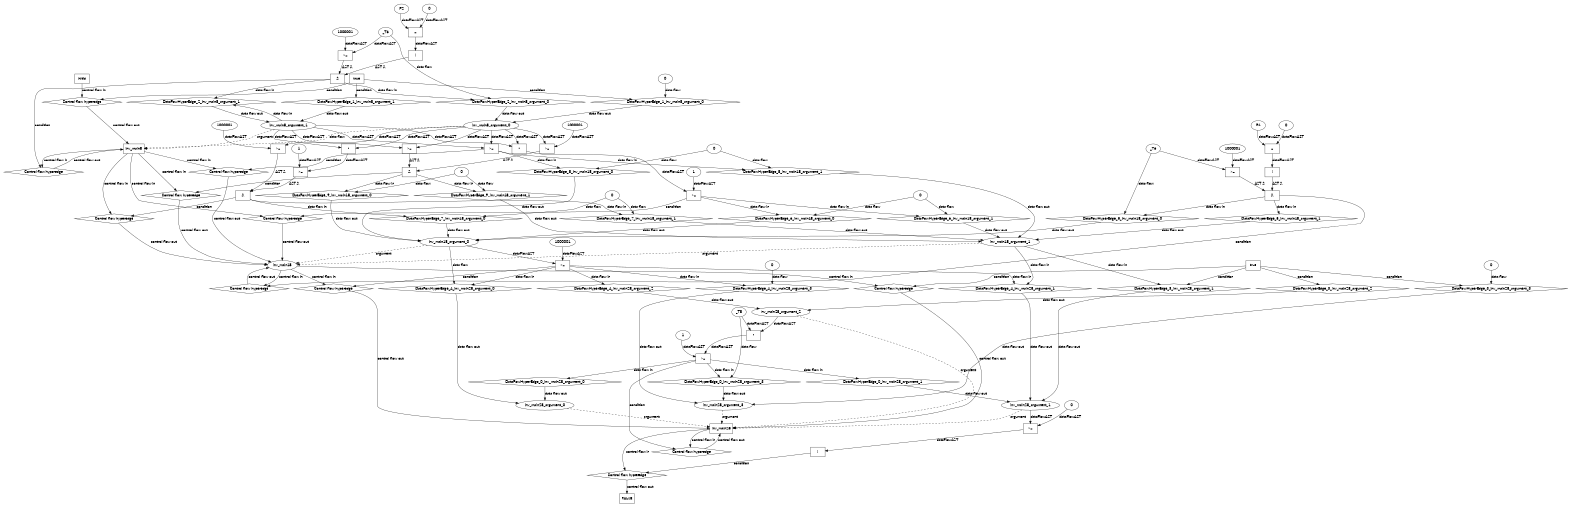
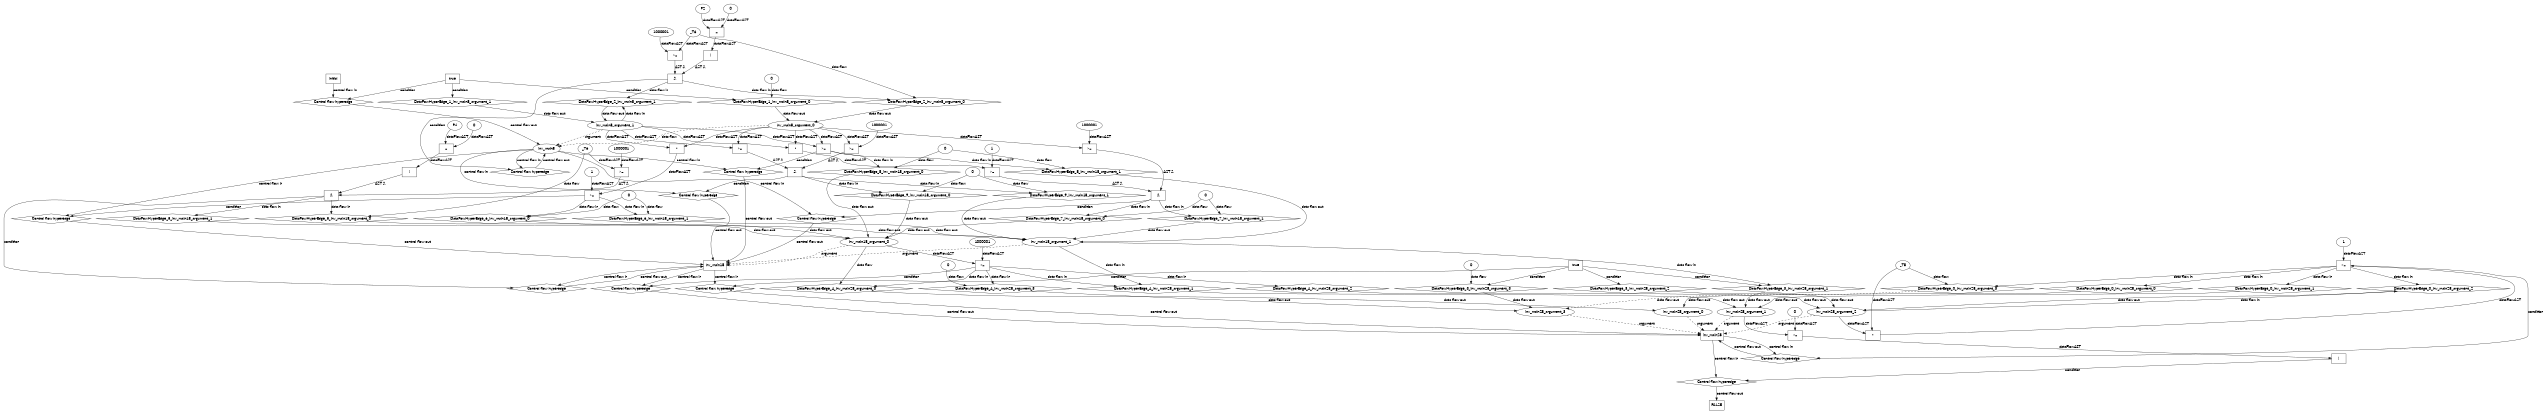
node "inv_main8": shape box -> ellipse
node "inv_main18": shape ellipse -> box
node "DataFowHyperEdge_0_inv_main28_argument_2": added
edge "DataFowHyperEdge_0_inv_main28_argument_3" -> "inv_main28_argument_3": style solid -> dashed
